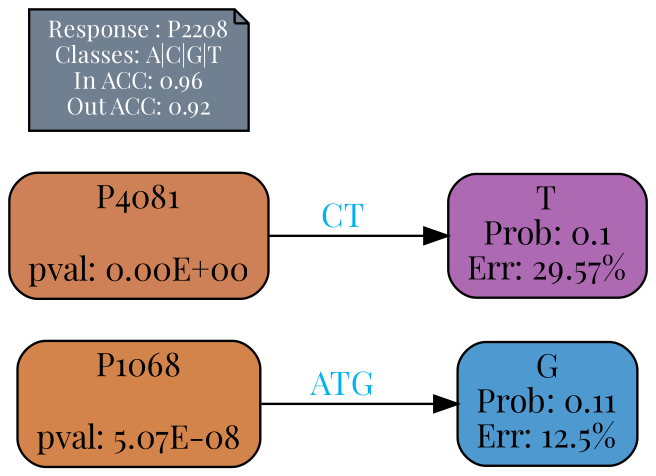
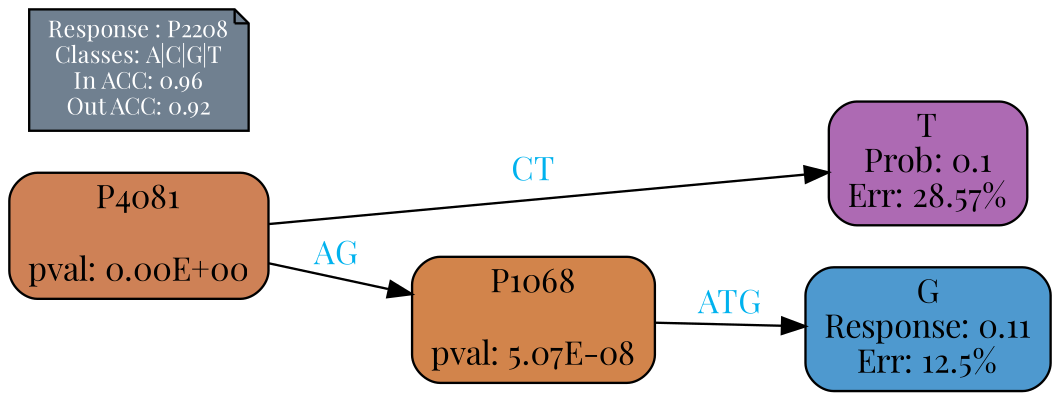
node "T Prob: 0.1 Err: 29.57%": label "T Prob: 0.1 Err: 29.57%" -> "T Prob: 0.1 Err: 28.57%"
edge "P4081 pval: 0.00E+00" -> "P1068 pval: 5.07E-08": added, label "AG"
node "G Prob: 0.11 Err: 12.5%": label "G Prob: 0.11 Err: 12.5%" -> "G Response: 0.11 Err: 12.5%"
